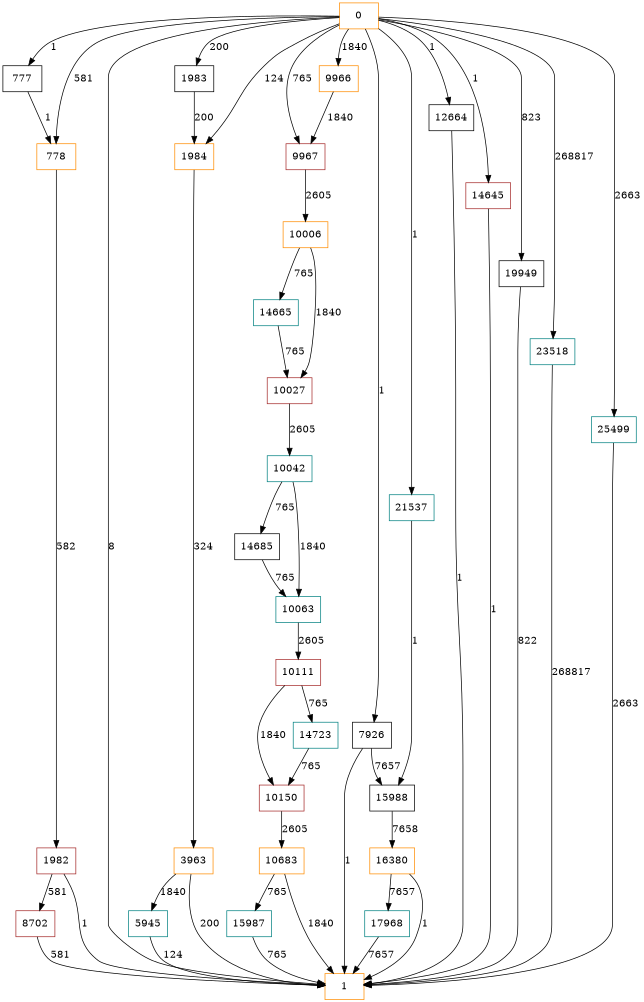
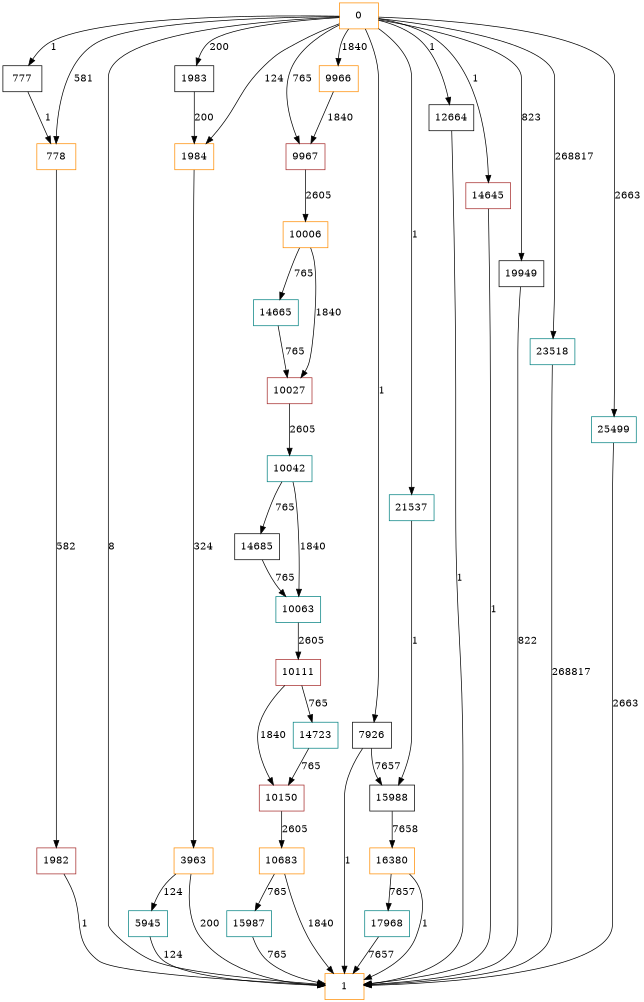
edge "3963" -> "5945": label "1840" -> "124"
node "8702": removed
